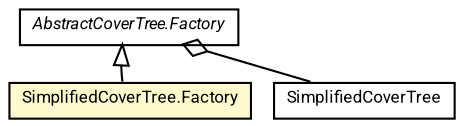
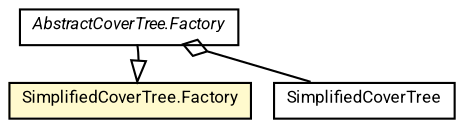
edge "SimplifiedCoverTree.Factory" -> "AbstractCoverTree.Factory": reversed
